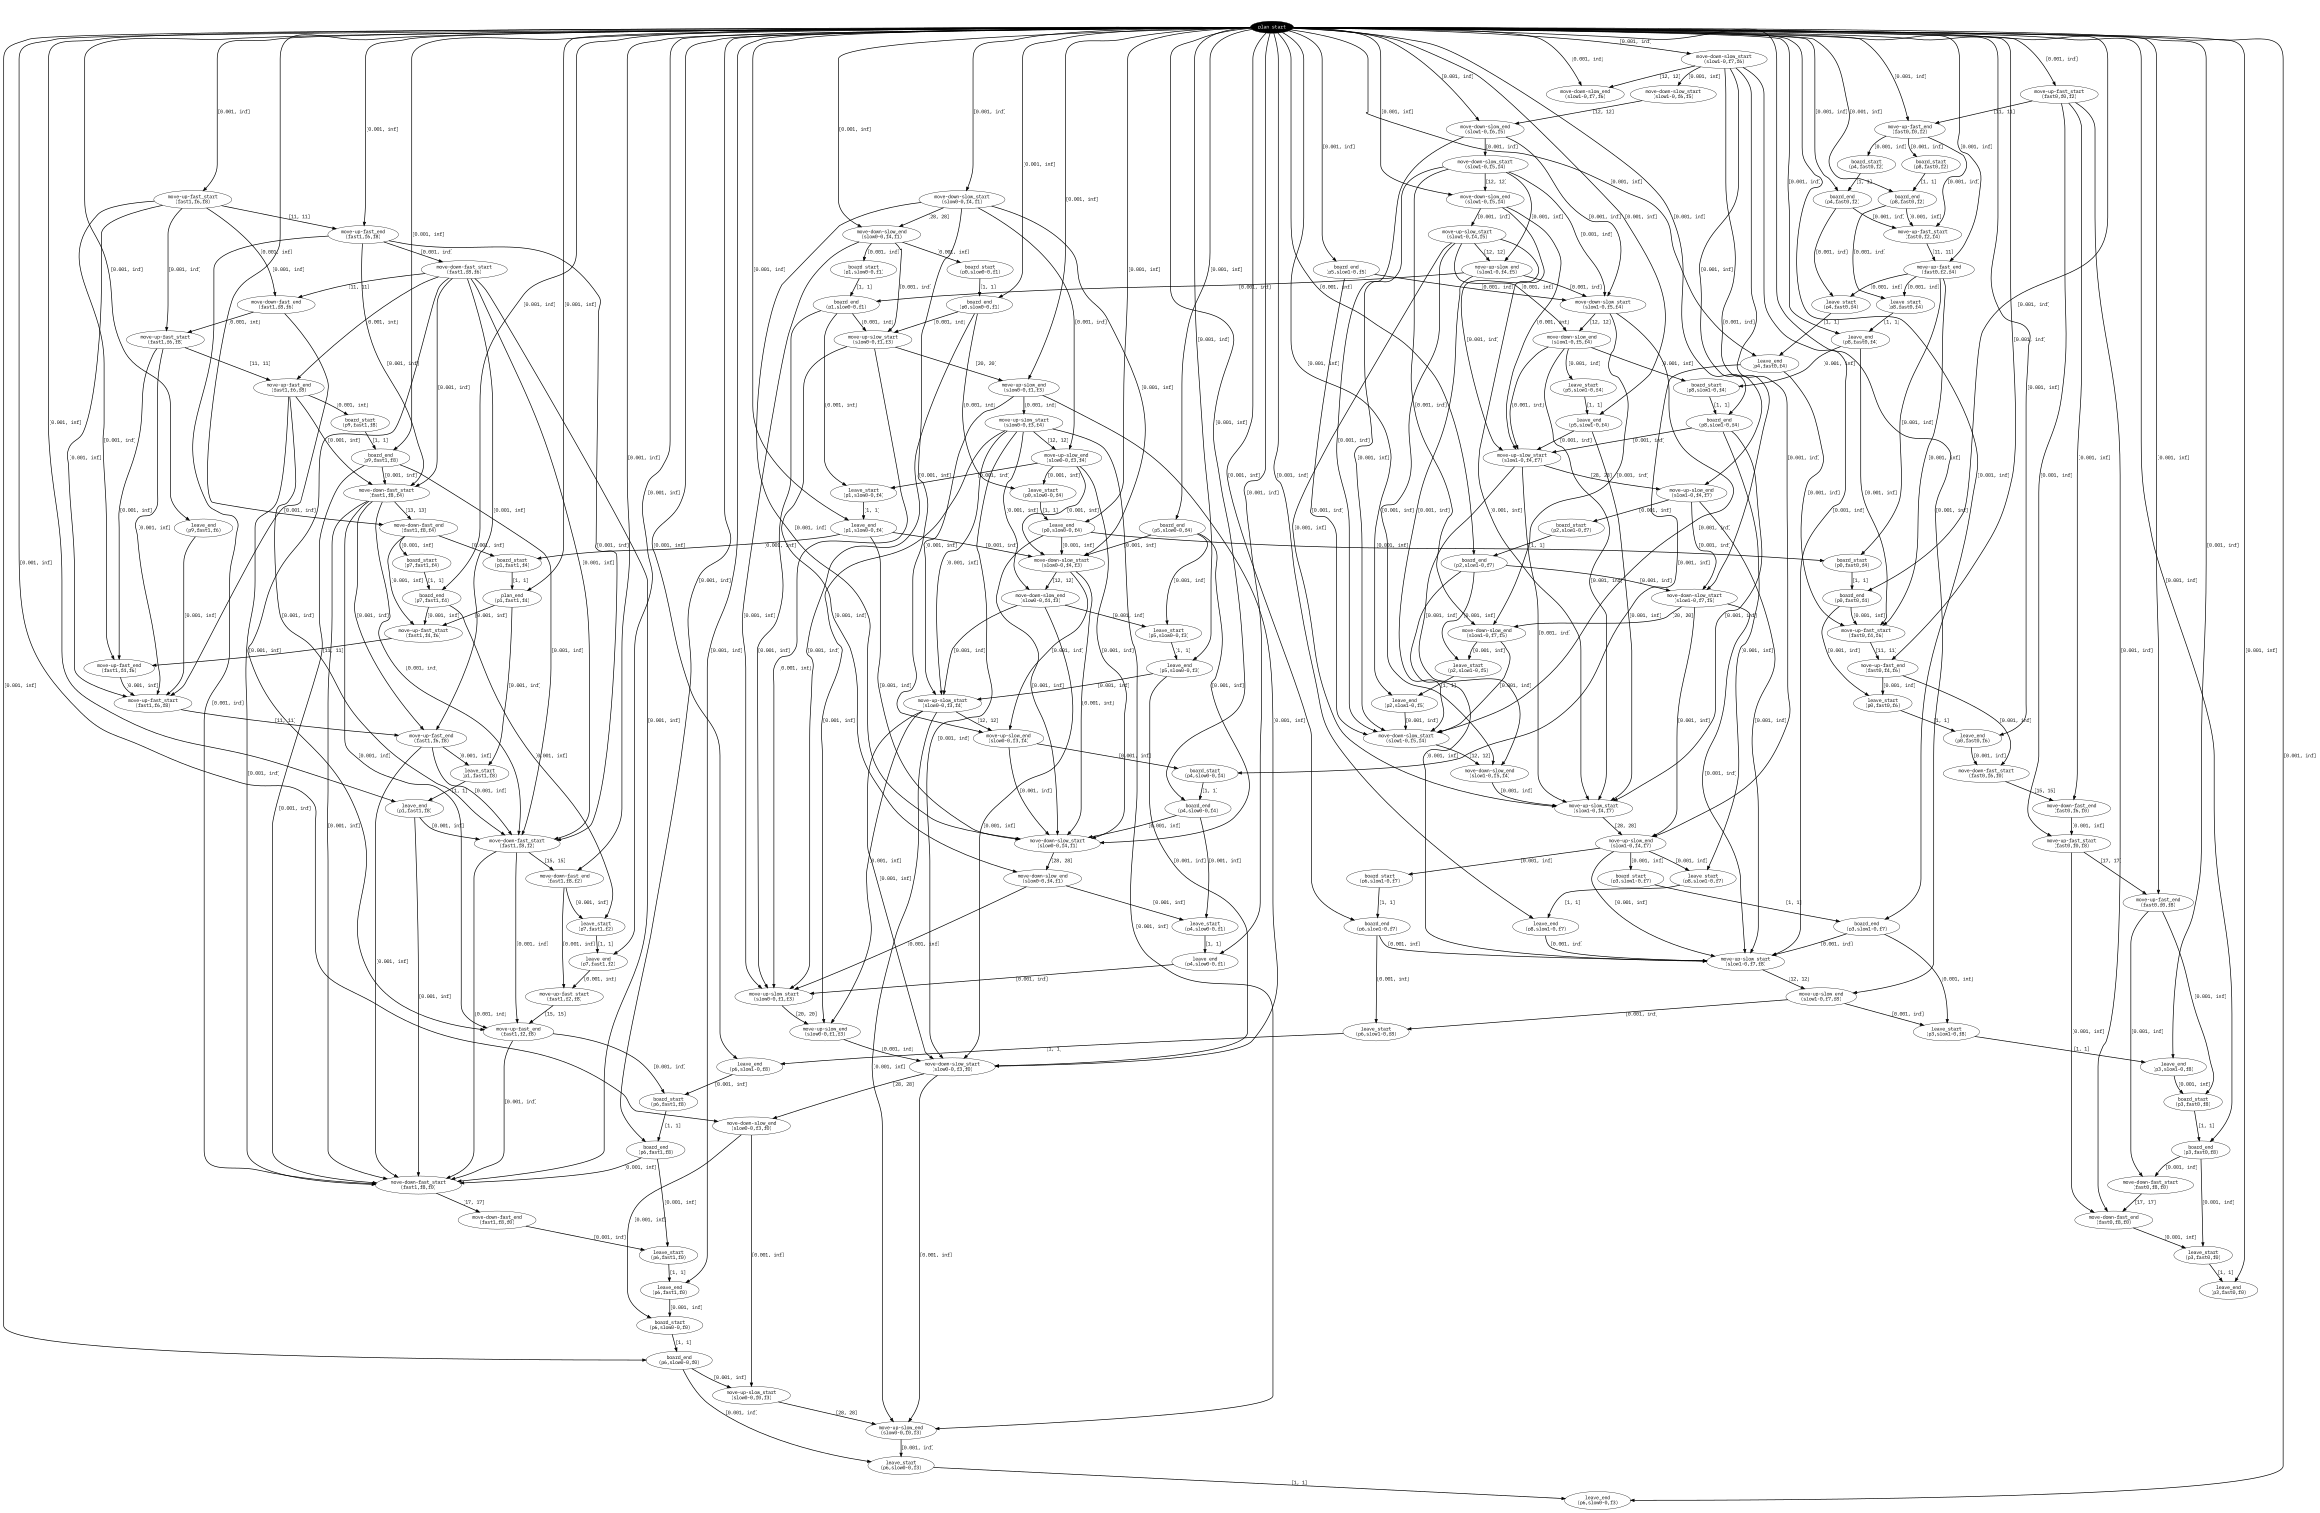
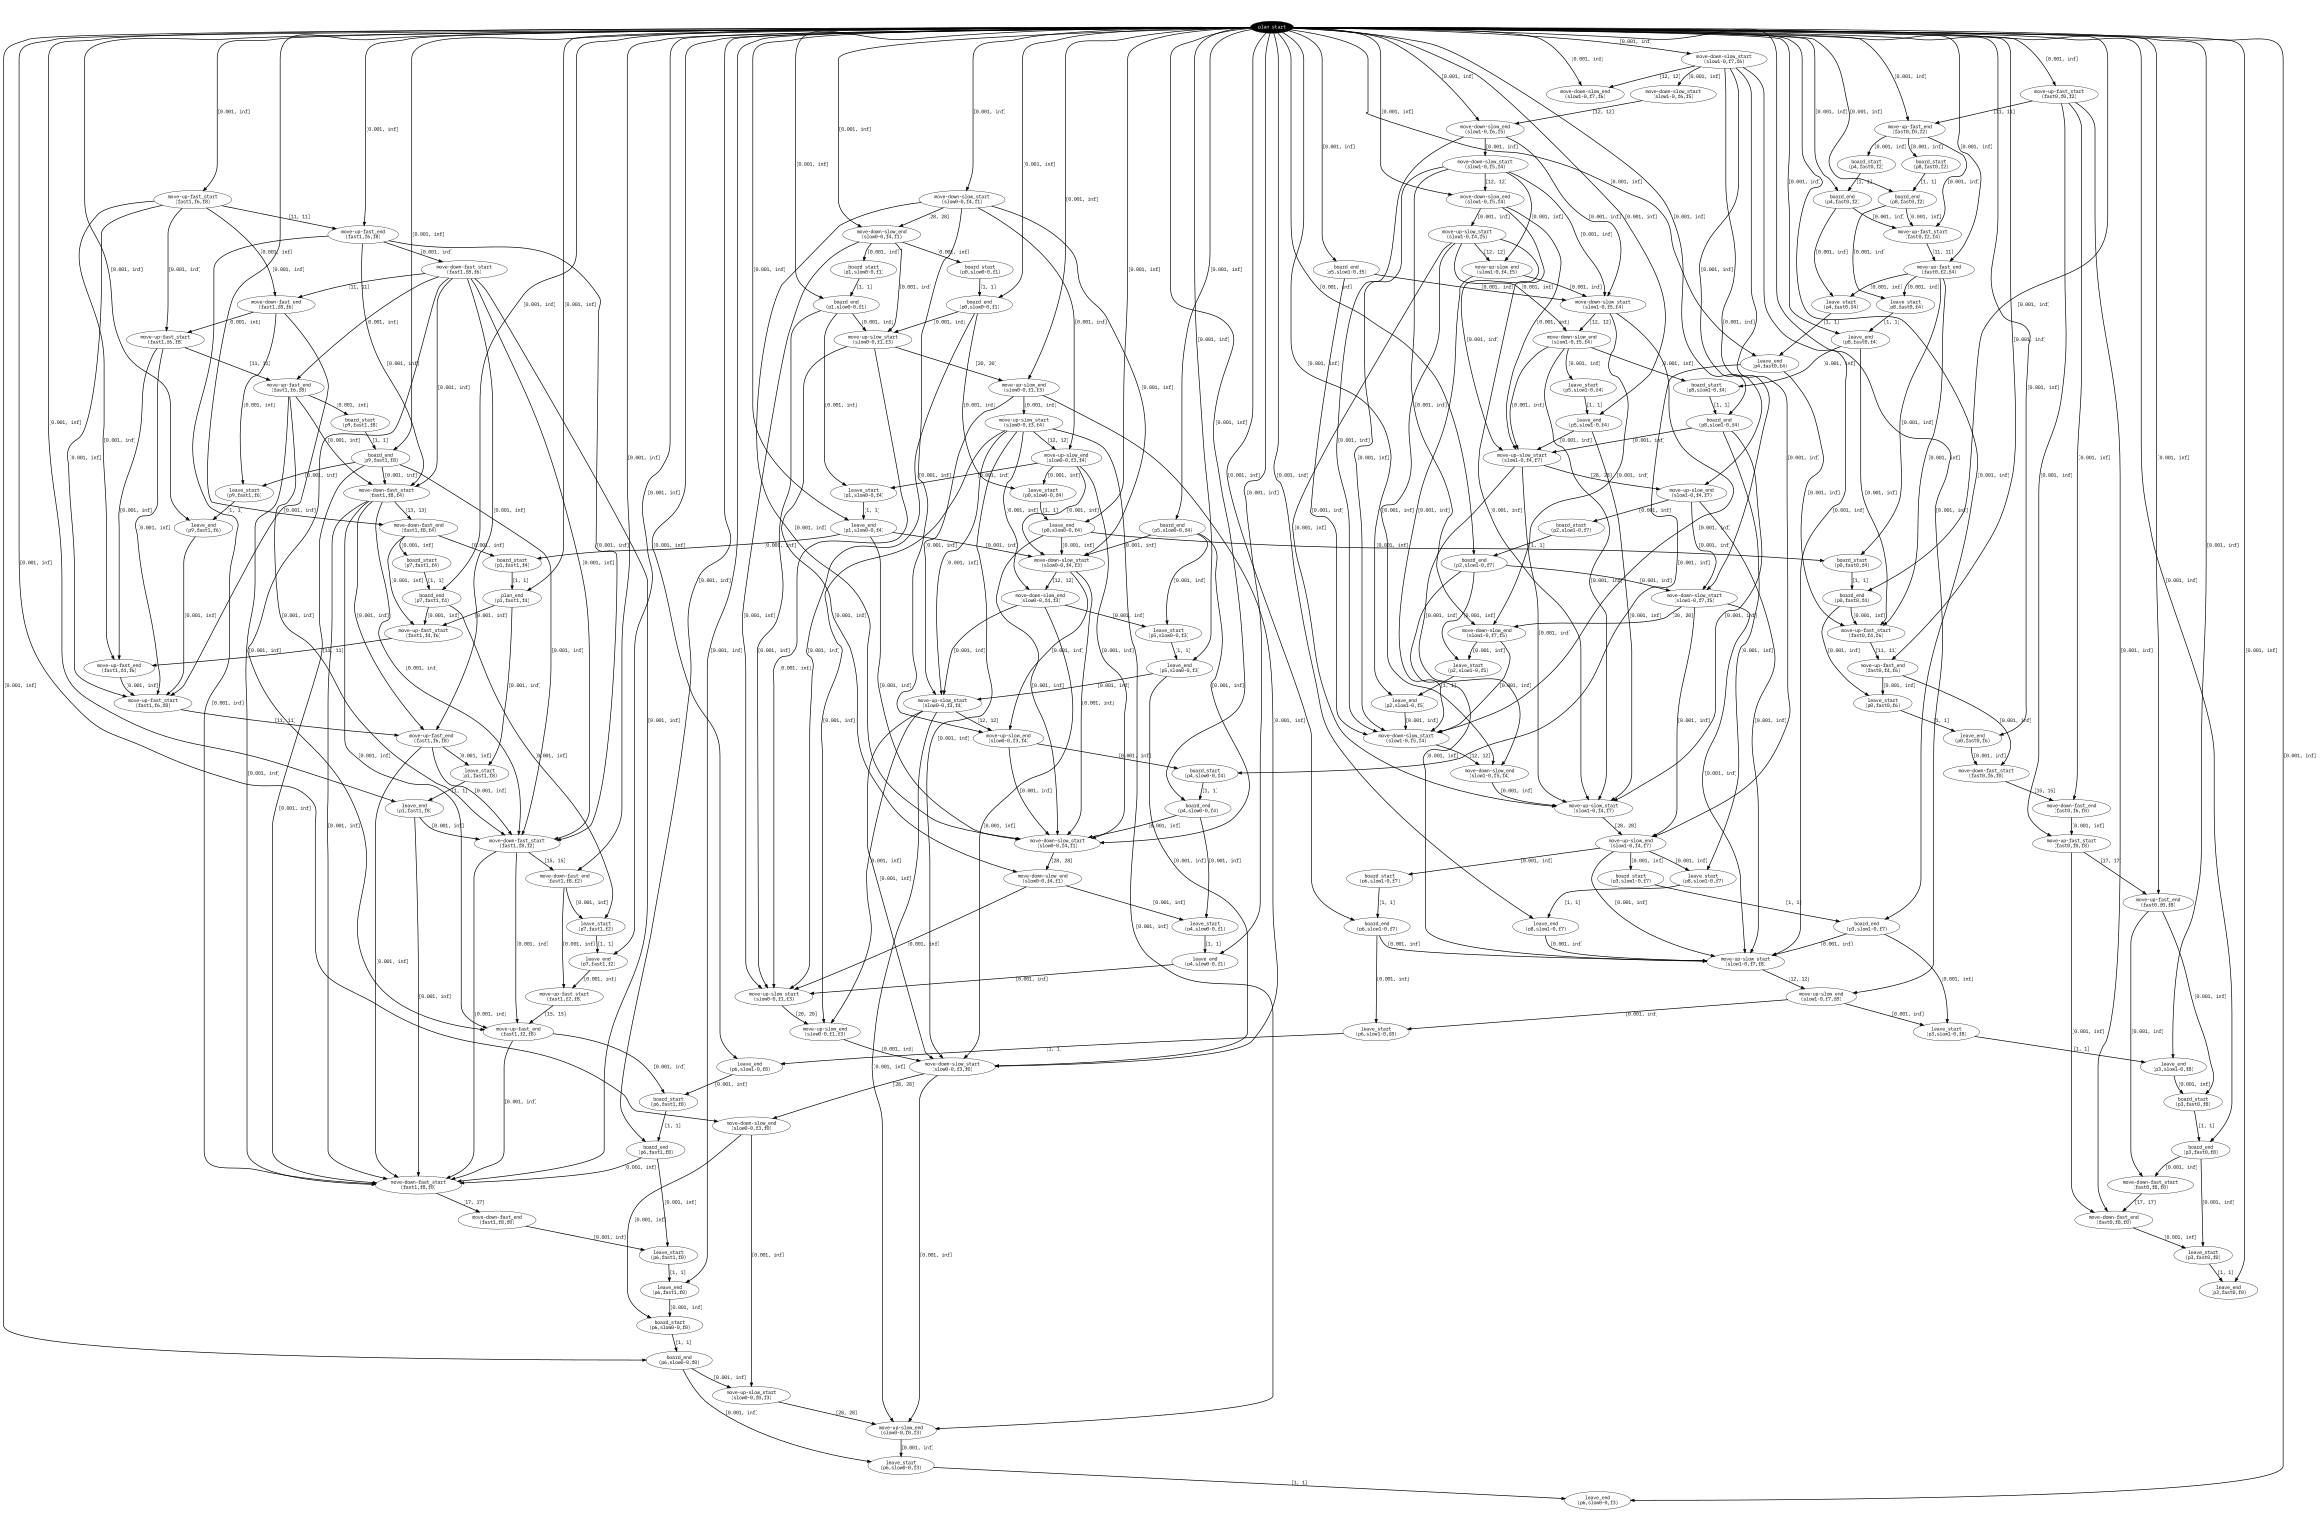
edge "move-up-slow_end (slow1-0,f4,f5)" -> "board_end (p1,slow0-0,f1)": now "plan_start" -> "board_end (p1,slow0-0,f1)"
node "leave_start (p9,fast1,f6)": added
